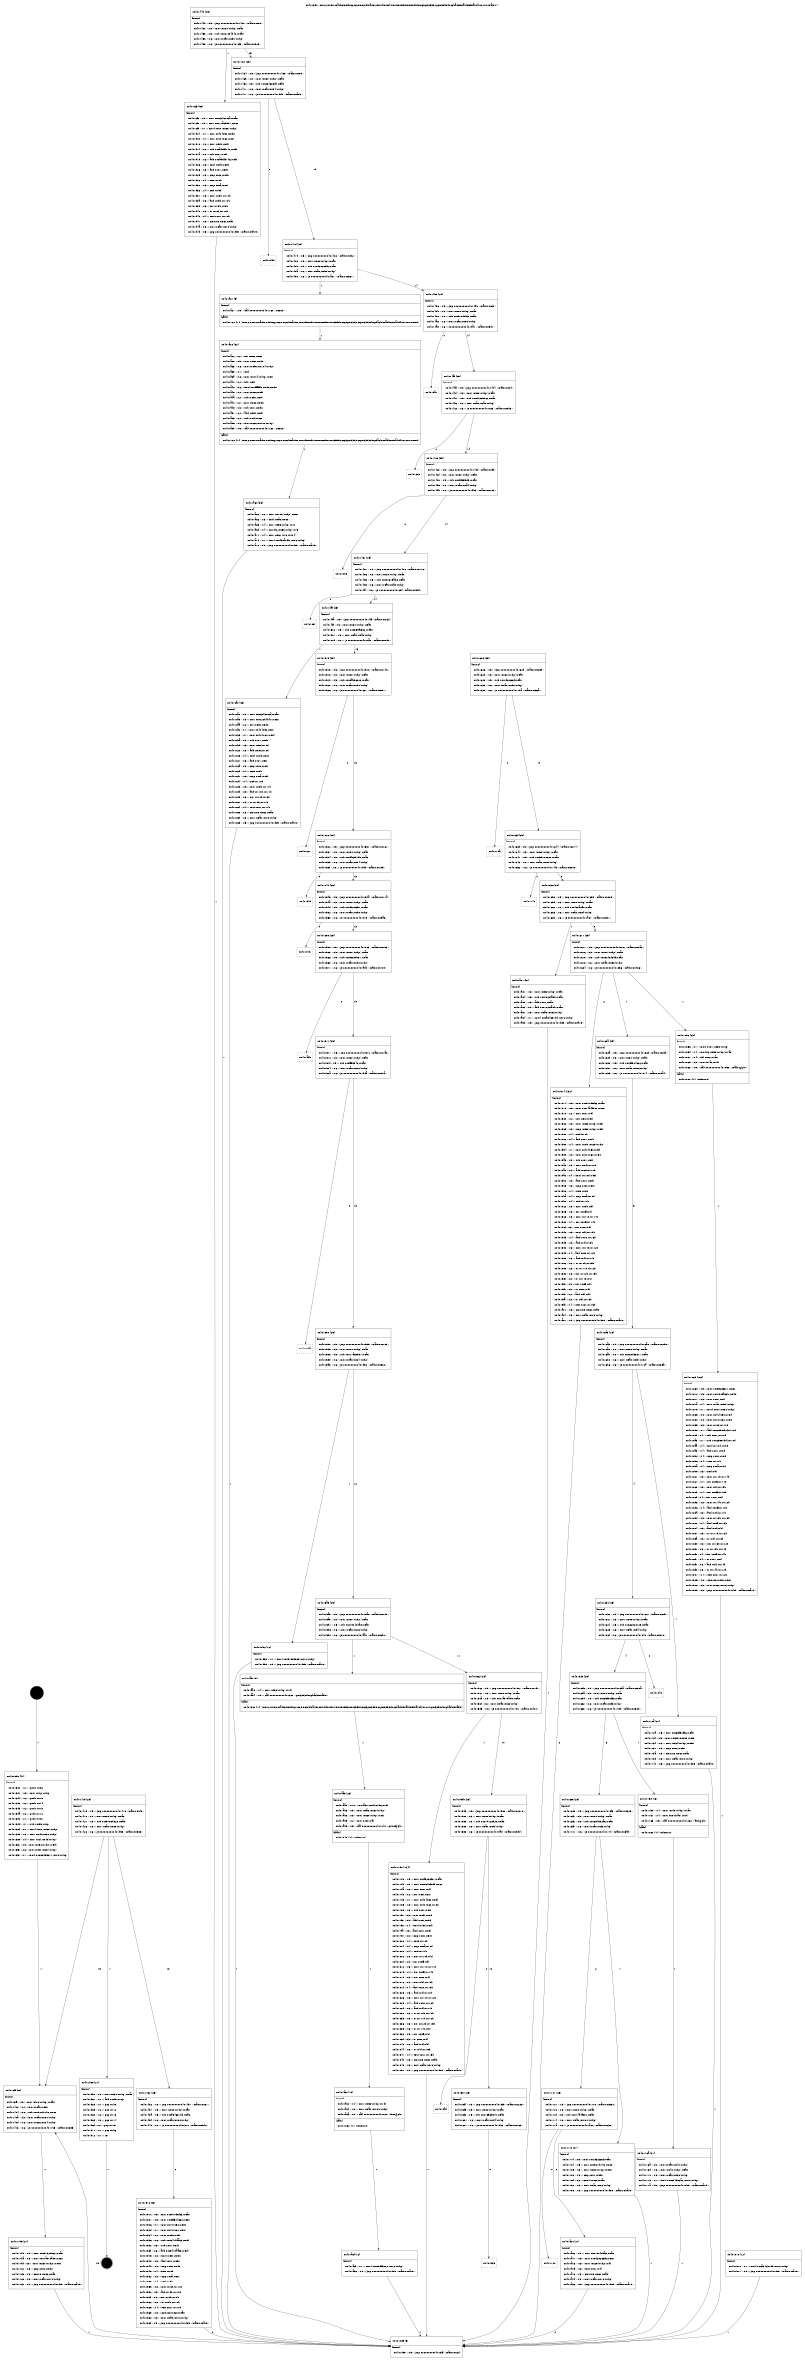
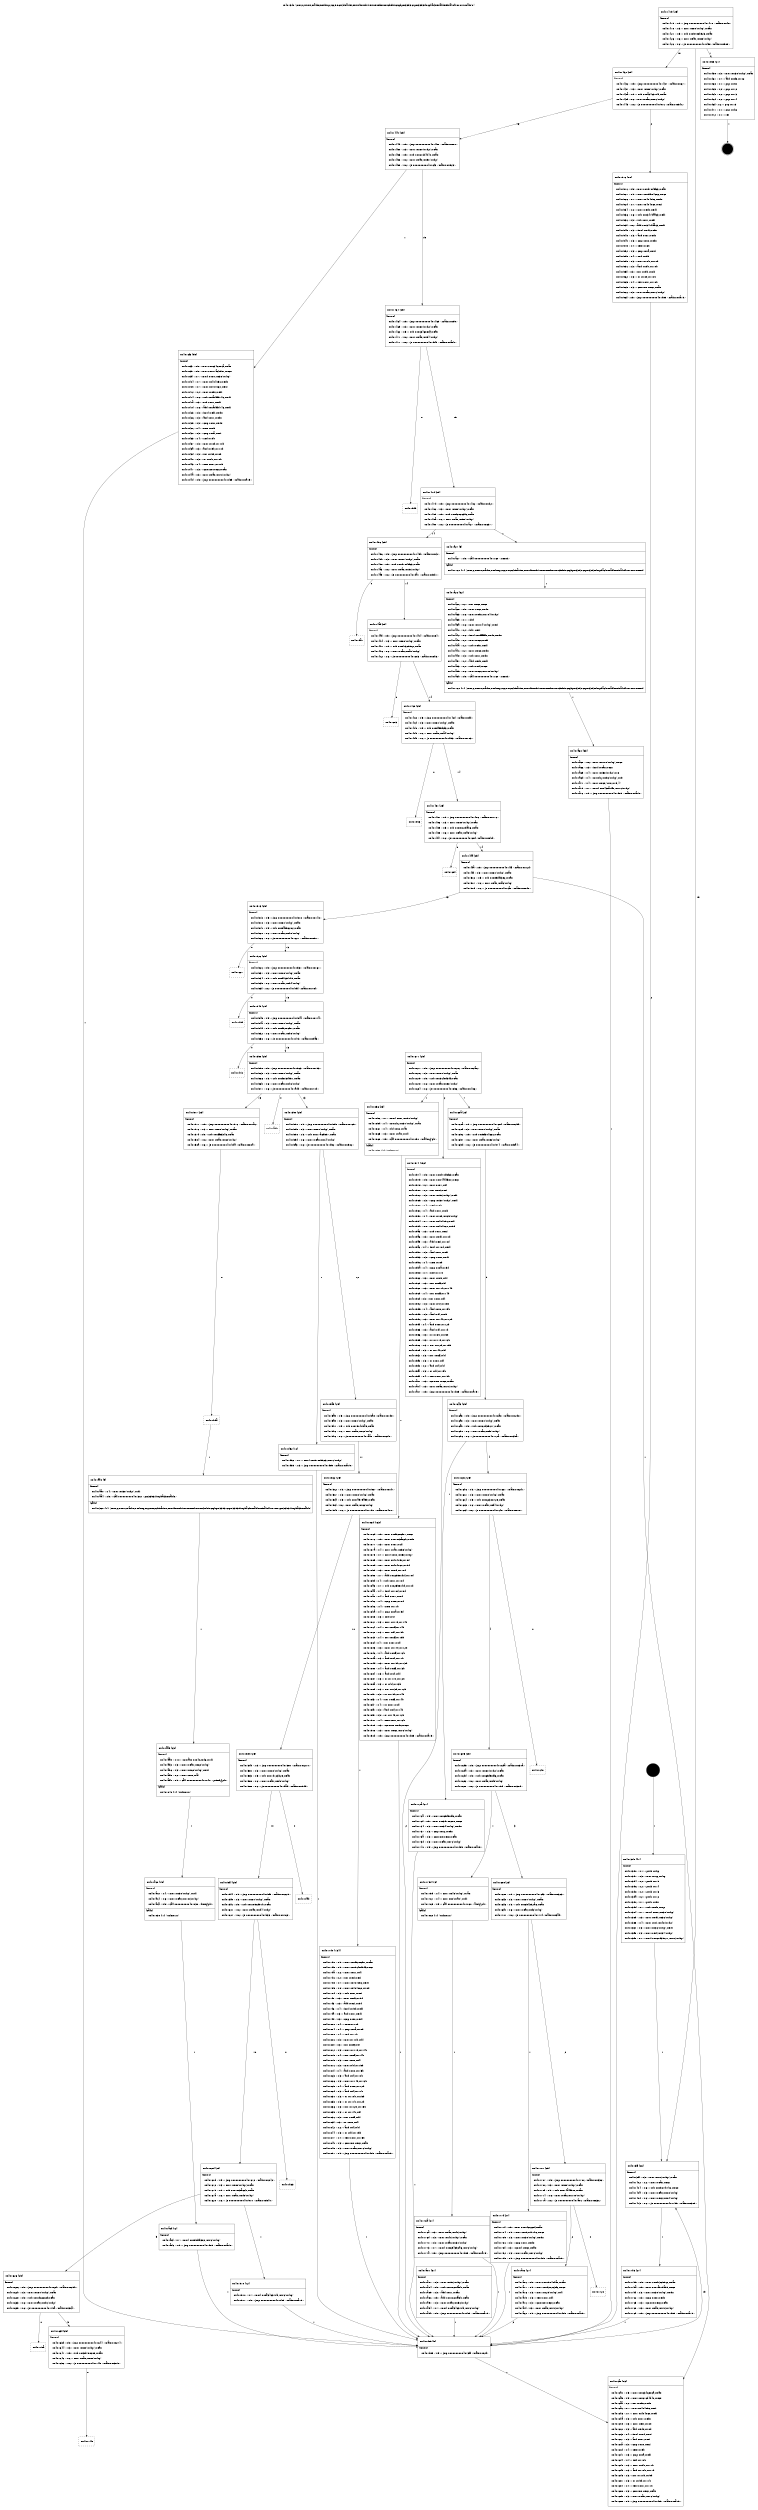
edge "0x401432 [25]" -> "0x40144b [25]": added, label "16"
node "0x401658 [25]": removed
edge "0x401577 [25]" -> "0x401590 [25]": now "0x40155e [25]" -> "0x401590 [25]"
edge "0x4015a9 [25]" -> "0x401aa0 [9]": now "0x401bda" -> "0x401aa0 [9]"
edge "0x401ca0 [83]" -> "0x401de9 [5]": reversed
node "0x40160d [25]": added
